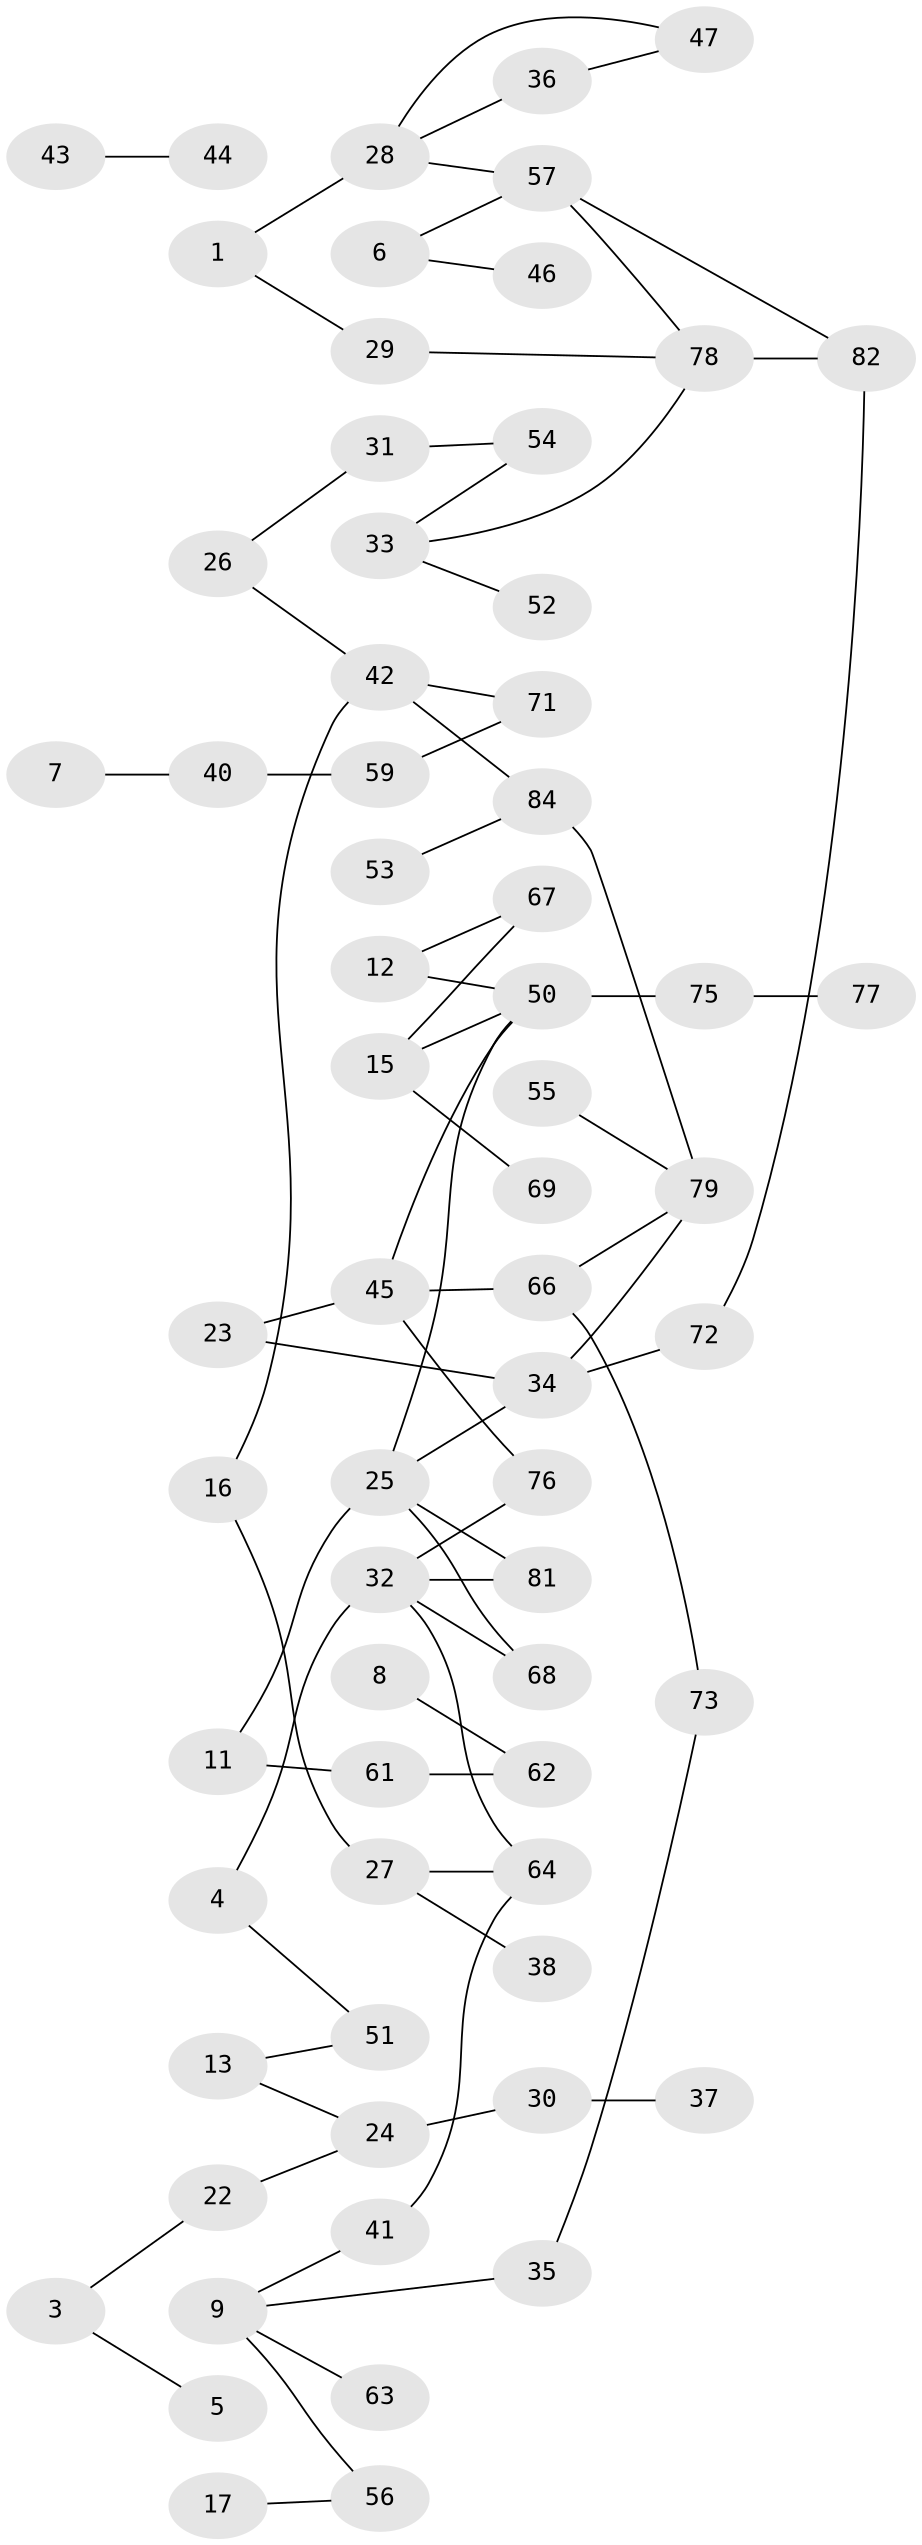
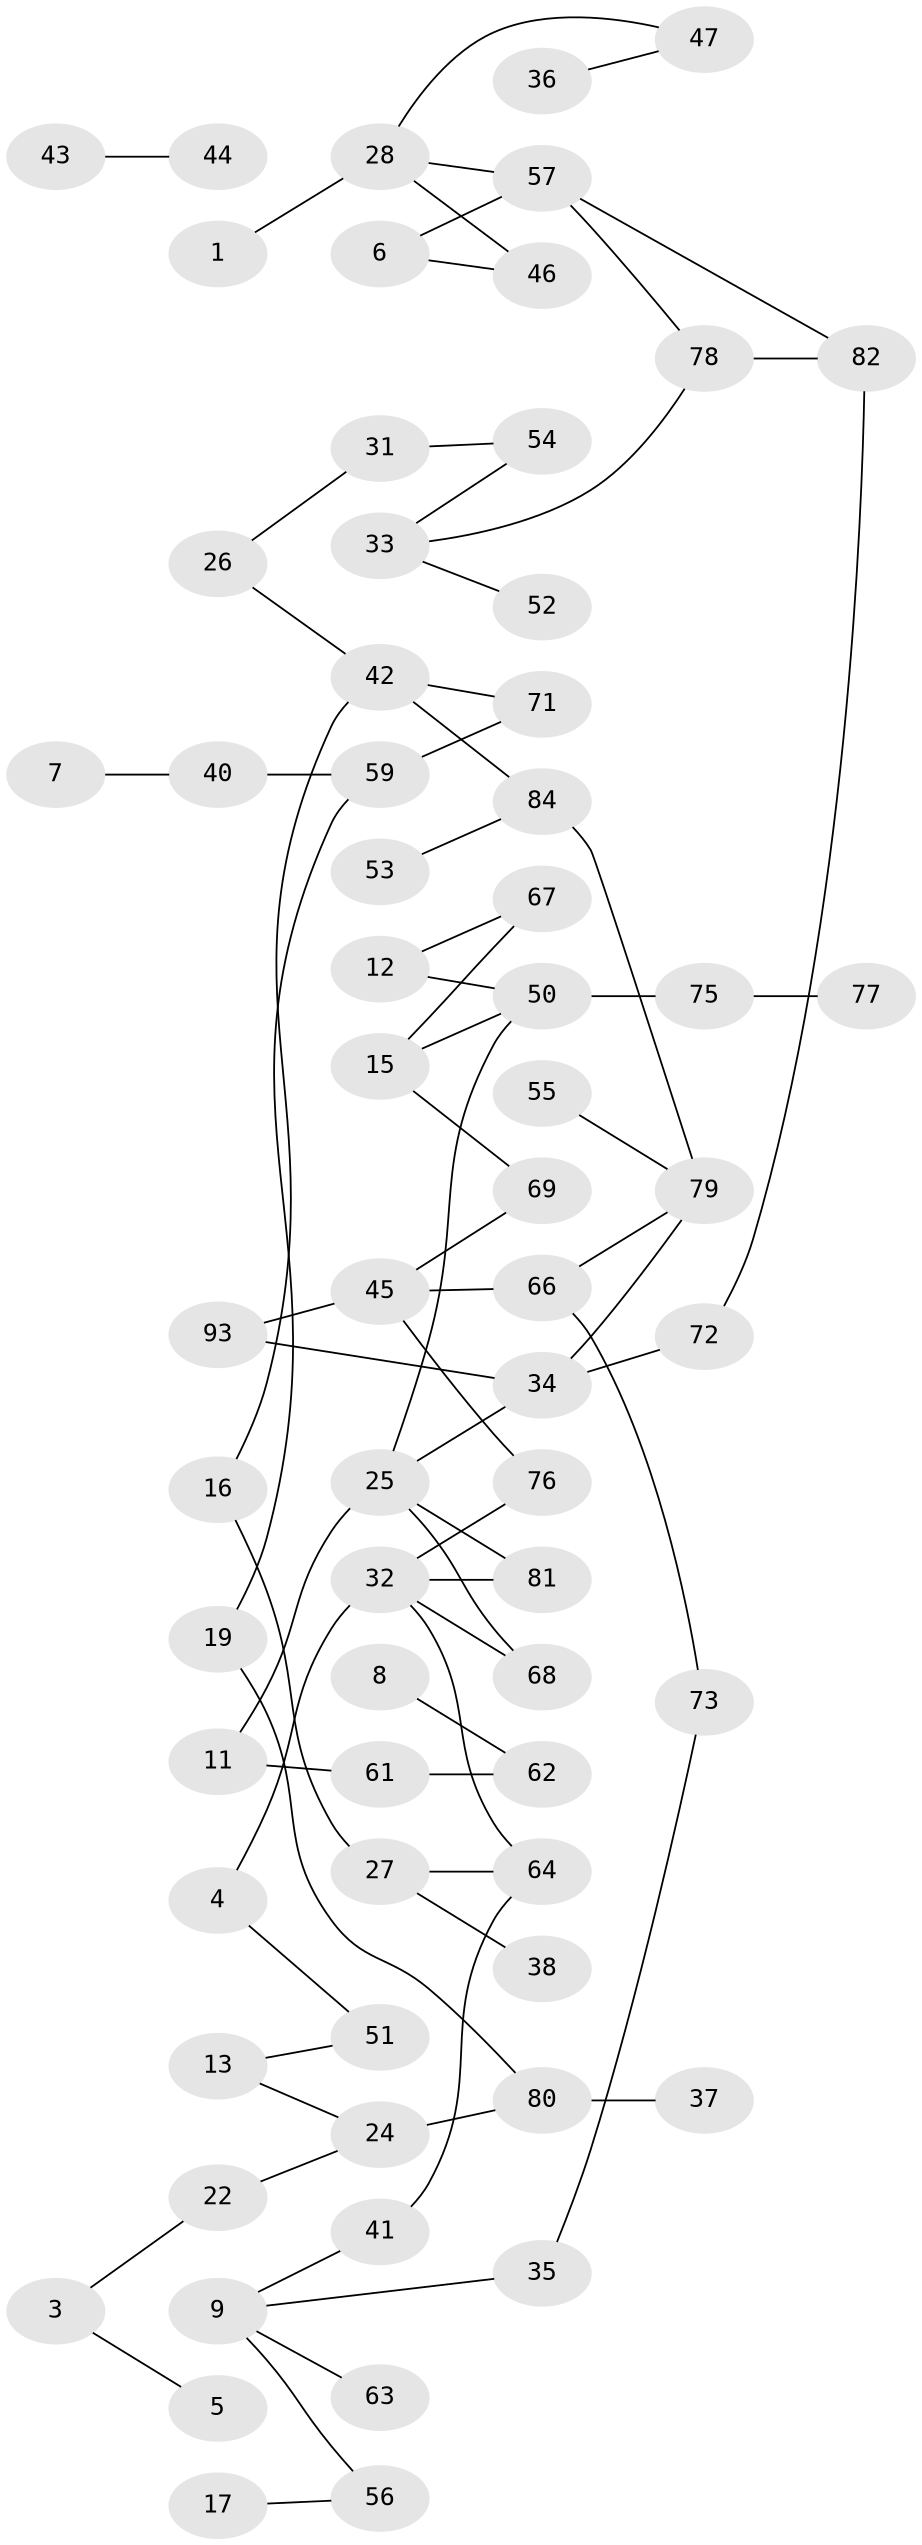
edge "36" -- "28": now "46" -- "28"
node "29": removed
edge "50" -- "45": now "69" -- "45"
node "23": label "23" -> "93"
node "19": added
node "30": label "30" -> "80"
